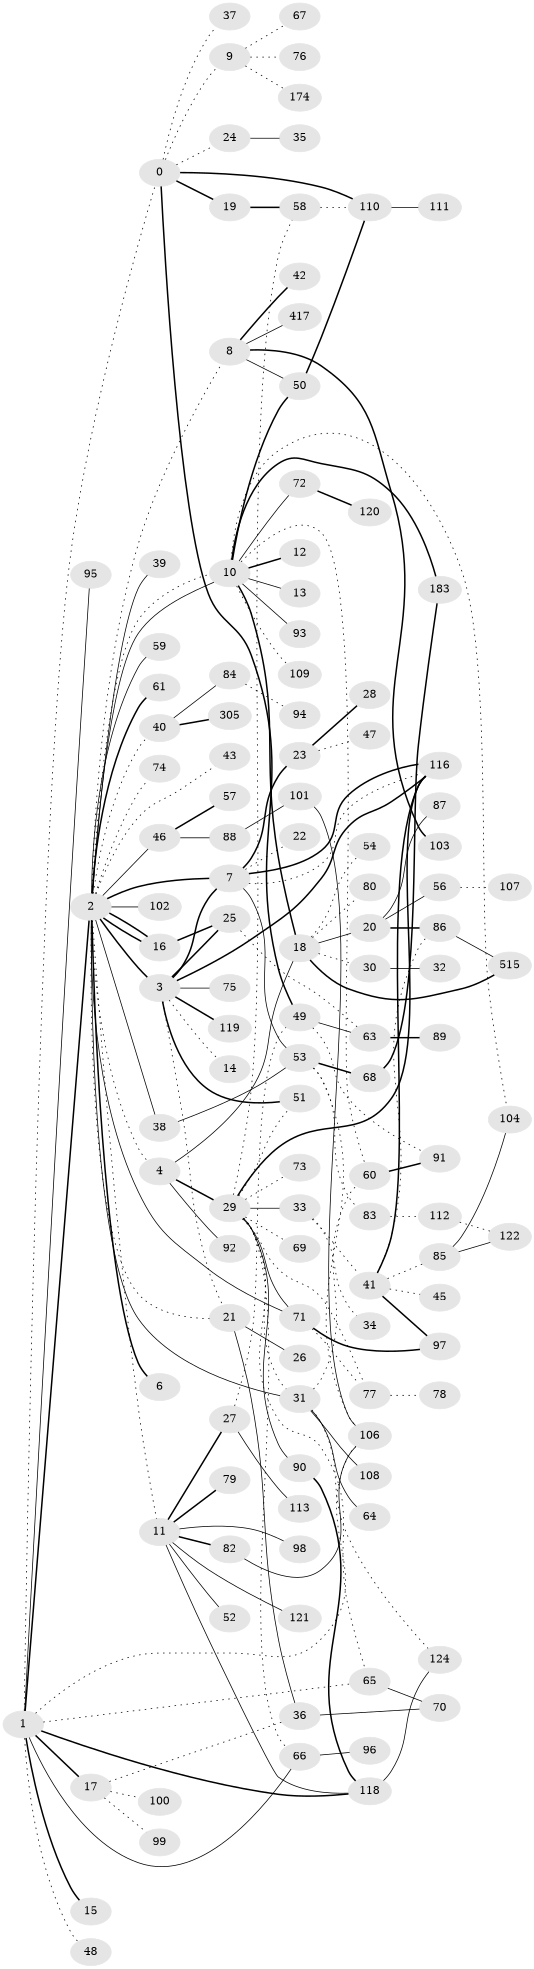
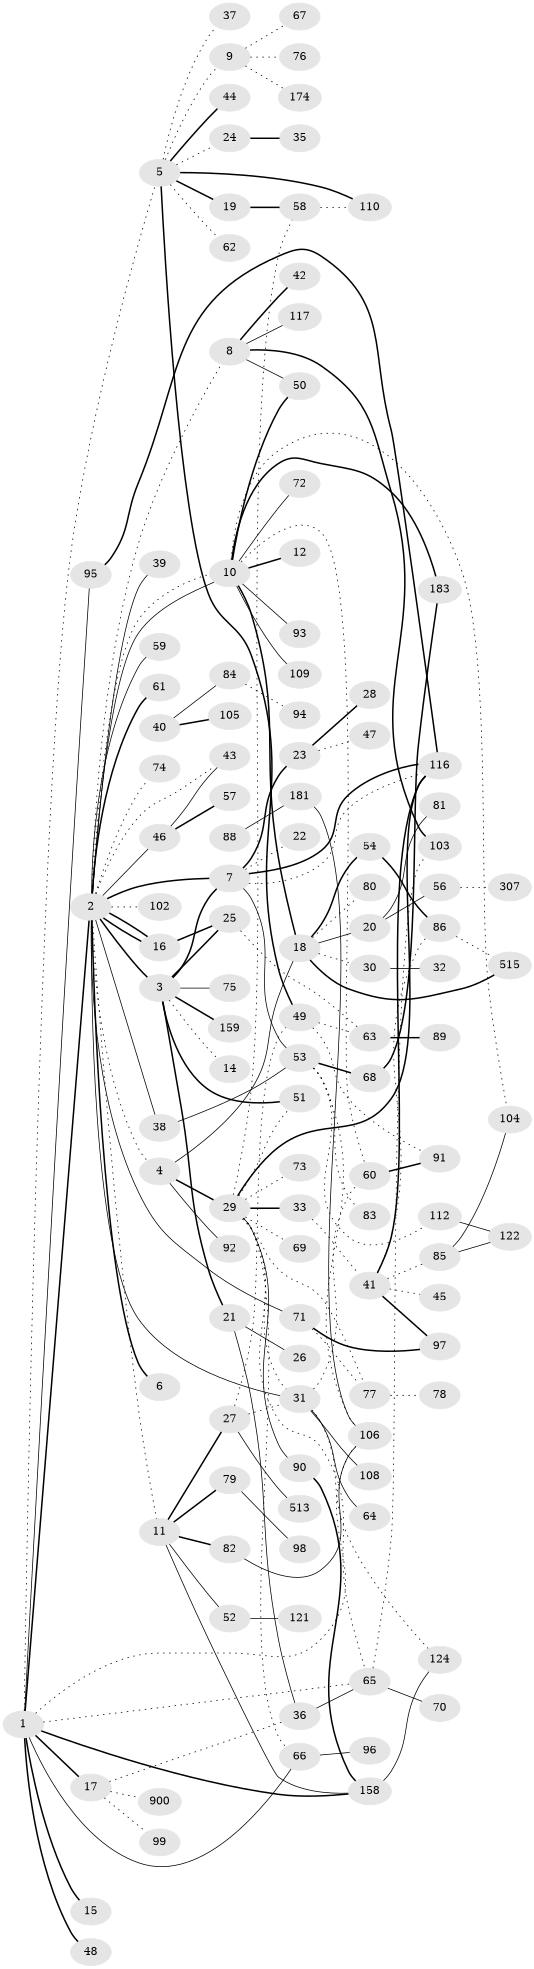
node "44": added
edge "24" -- "35": style solid -> bold
node "0": label "0" -> "5"
node "111": removed
node "62": added
edge "110" -- "50": removed
node "417": label "417" -> "117"
node "120": removed
node "13": removed
edge "10" -- "109": style dotted -> solid
node "305": label "305" -> "105"
node "101": label "101" -> "181"
node "87": label "87" -> "81"
edge "40" -- "2": removed
edge "46" -- "88": now "46" -- "43"
node "107": label "107" -> "307"
edge "116" -- "3": now "116" -- "95"
edge "54" -- "18": style dotted -> bold
edge "2" -- "102": style solid -> dotted
edge "20" -- "86": now "54" -- "86"
edge "86" -- "515": style solid -> dotted
edge "49" -- "63": style solid -> dotted
node "119": label "119" -> "159"
edge "3" -- "21": style dotted -> bold
edge "2" -- "21": removed
edge "29" -- "33": style solid -> bold
edge "83" -- "112": now "53" -- "112"
edge "112" -- "122": style dotted -> solid
edge "103" -- "65": added
edge "29" -- "71": removed
node "34": removed
edge "31" -- "27": added
node "113": label "113" -> "513"
edge "11" -- "98": now "79" -- "98"
edge "11" -- "121": now "52" -- "121"
edge "70" -- "36": now "65" -- "36"
node "118": label "118" -> "158"
node "100": label "100" -> "900"
edge "1" -- "48": style dotted -> bold
